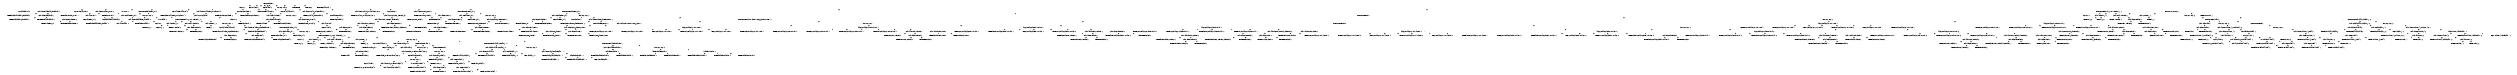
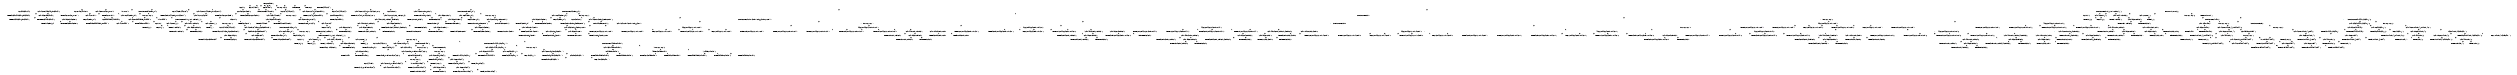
node "(LOCAL,String[] result: java.lang.String[])": added
edge "(<operator>.equals,srcIndex == targetIndex)" -> "(FIELD_IDENTIFIER,srcIsFirst,srcIsFirst)": now "(<operator>.fieldAccess,this.srcIsFirst)" -> "(FIELD_IDENTIFIER,srcIsFirst,srcIsFirst)"
node "(LOCAL,$obj8: java.io.File)": removed
node "(IDENTIFIER,fileSeparator,name.replace(fileSeparator, '/'))": removed
